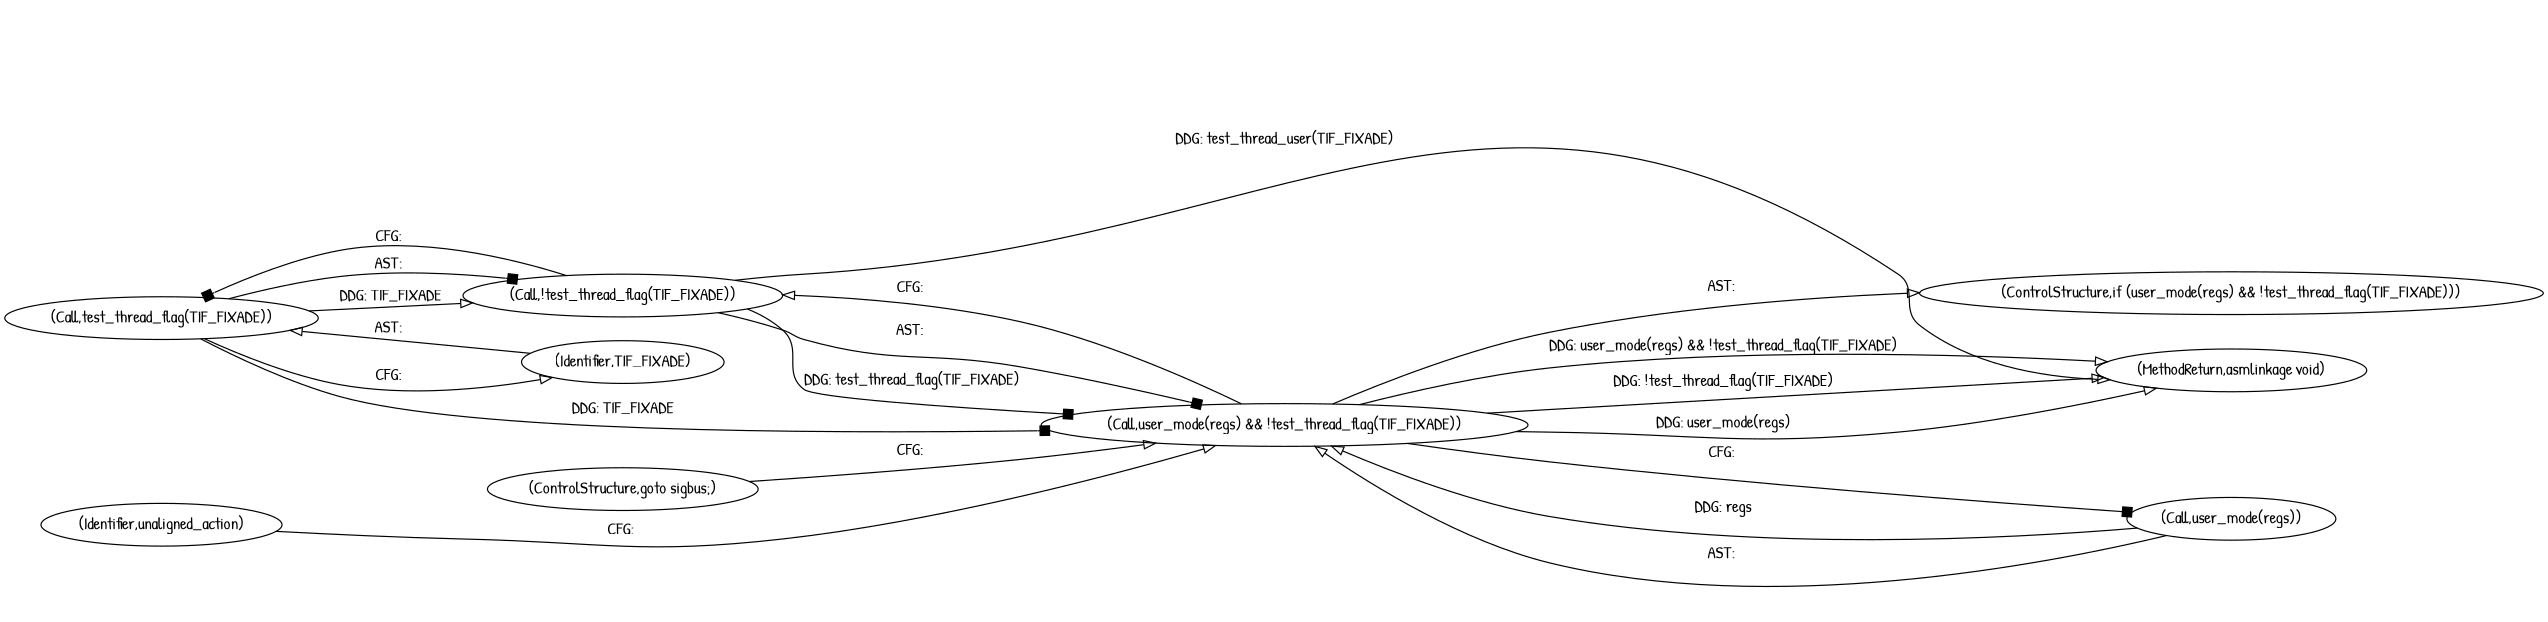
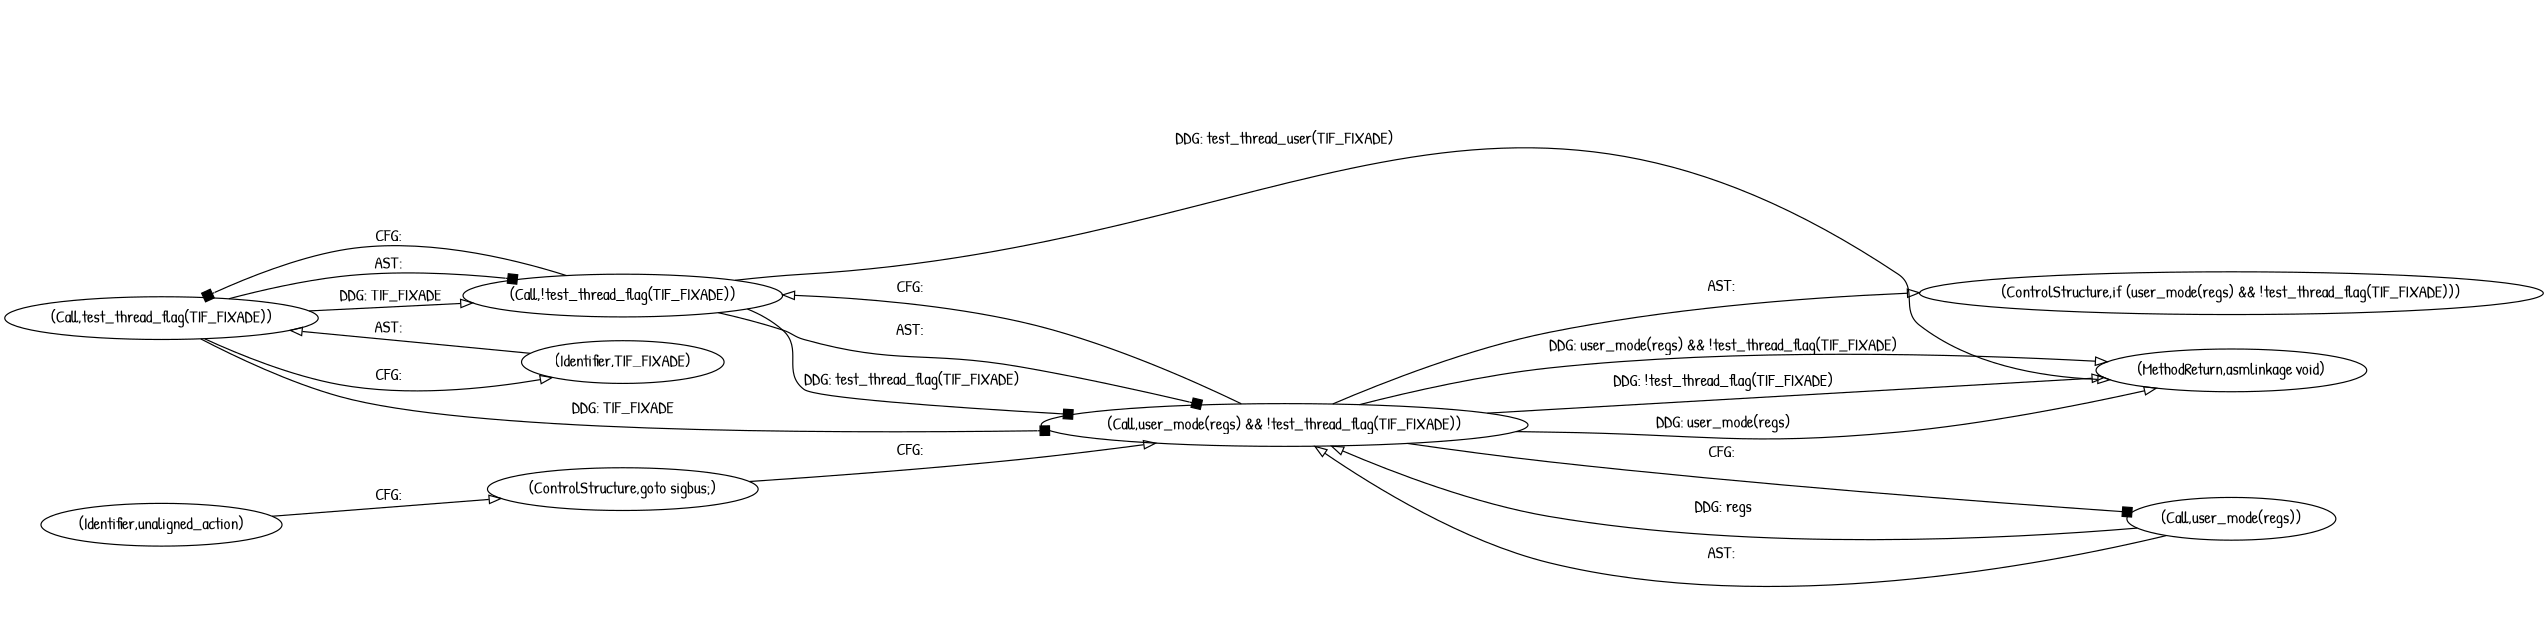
edge "(Identifier,unaligned_action)" -> "(Call,user_mode(regs) && !test_thread_flag(TIF_FIXADE))": now "(Identifier,unaligned_action)" -> "(ControlStructure,goto sigbus;)"
